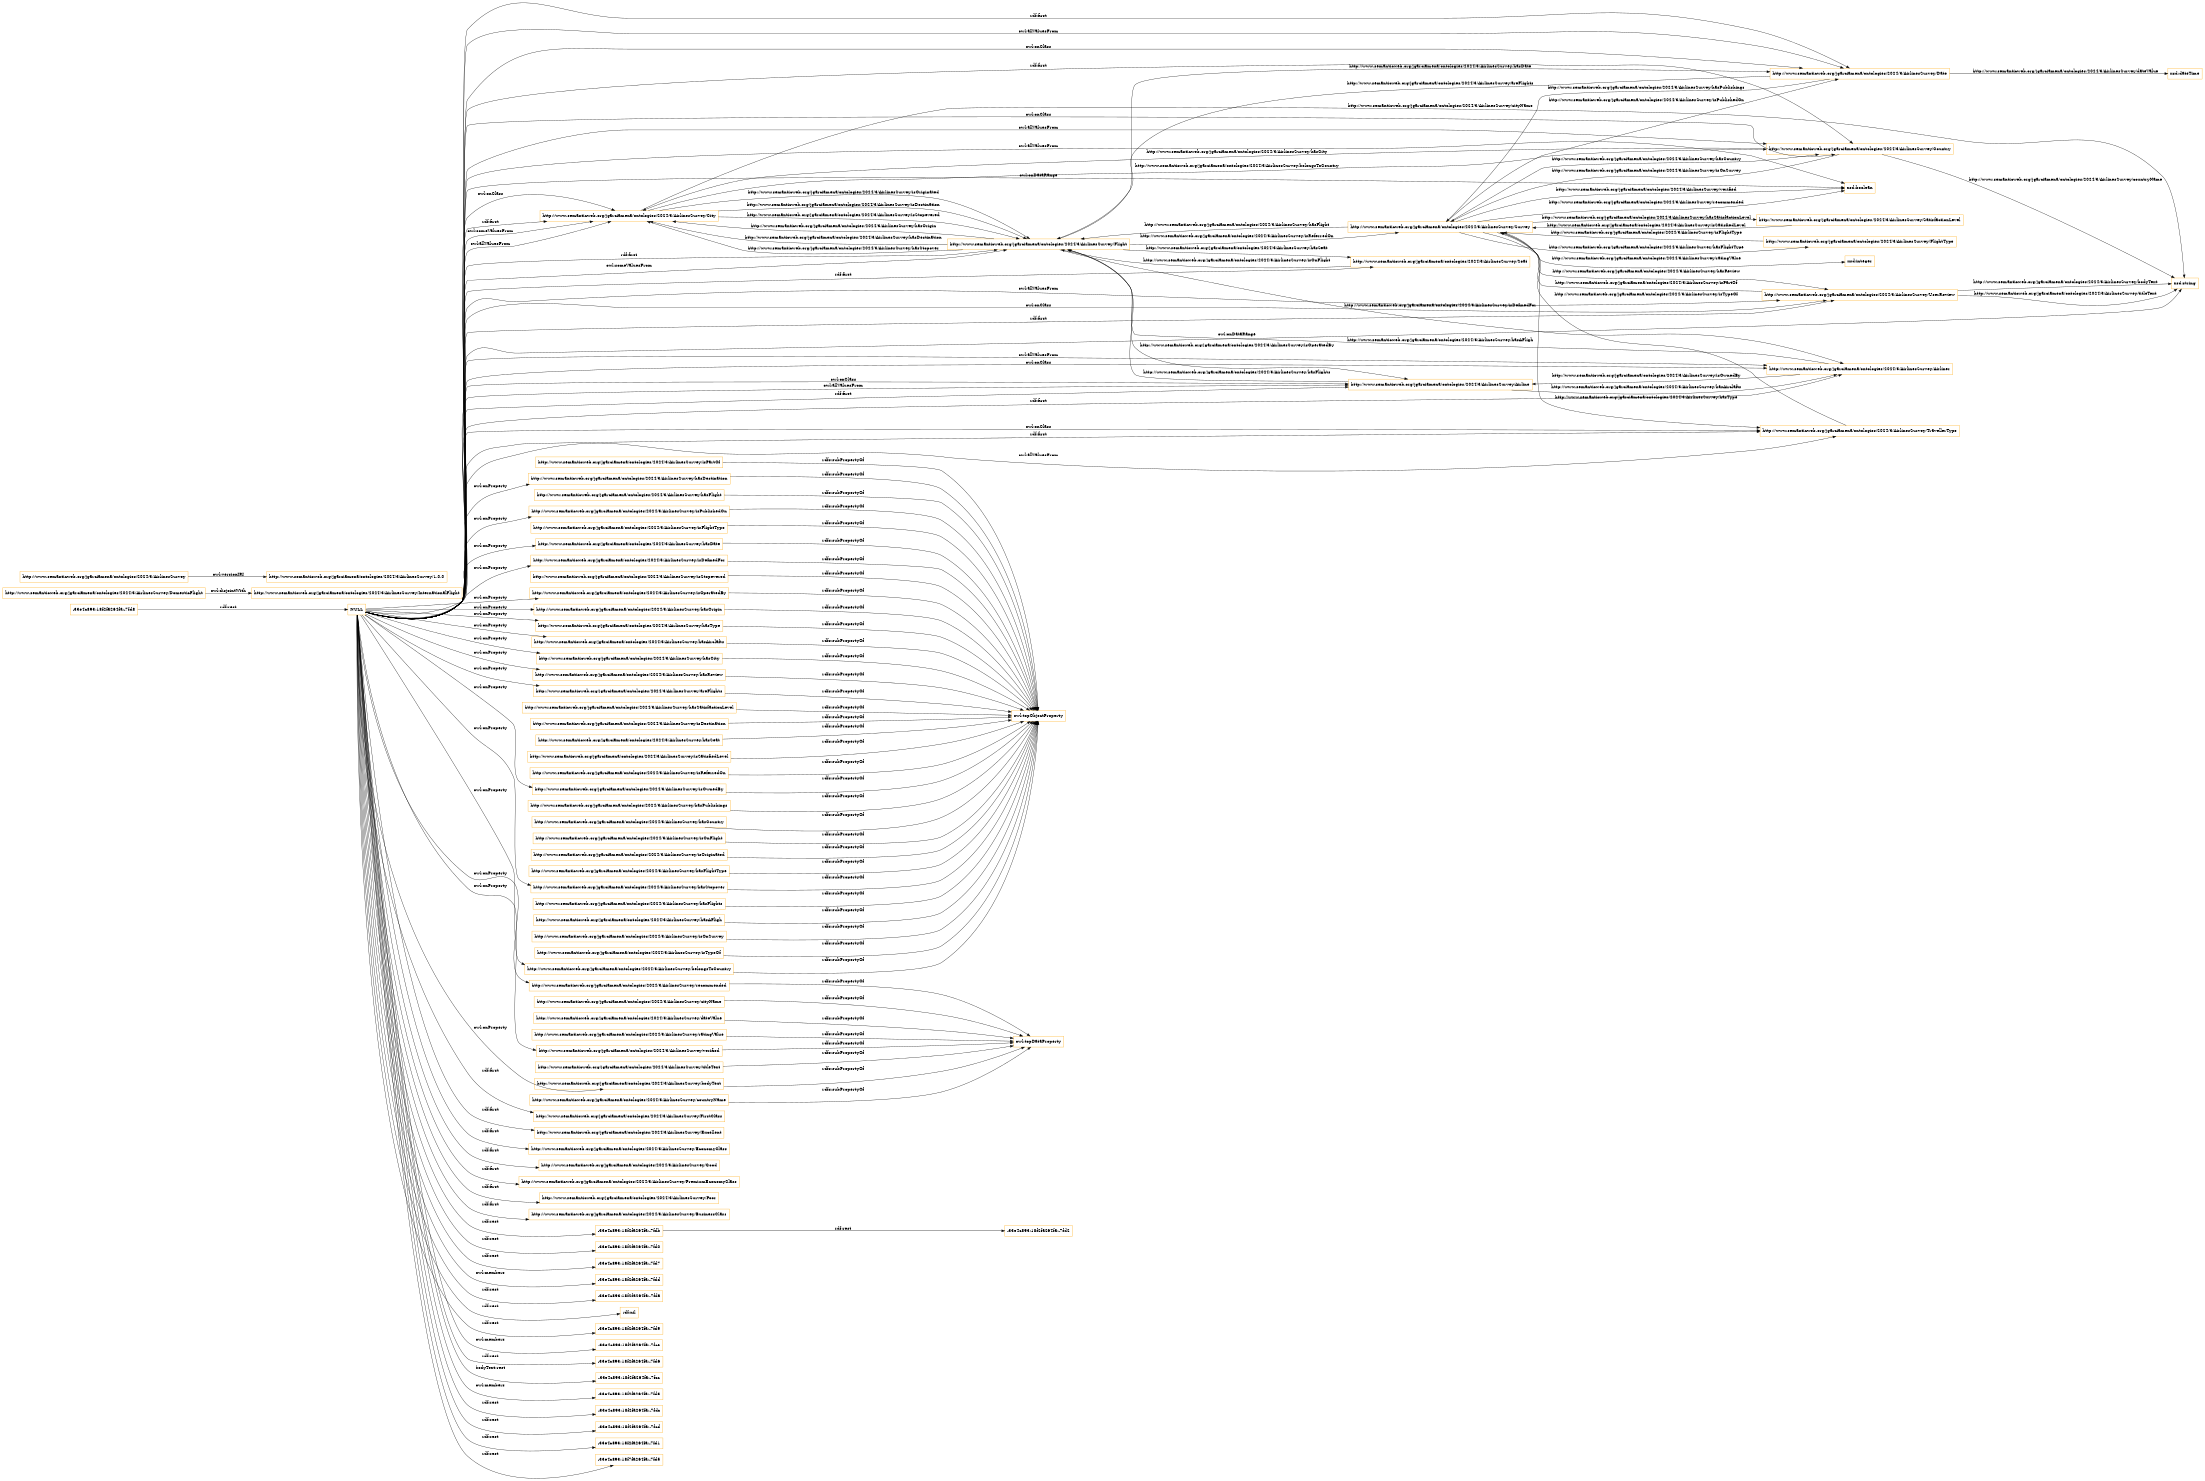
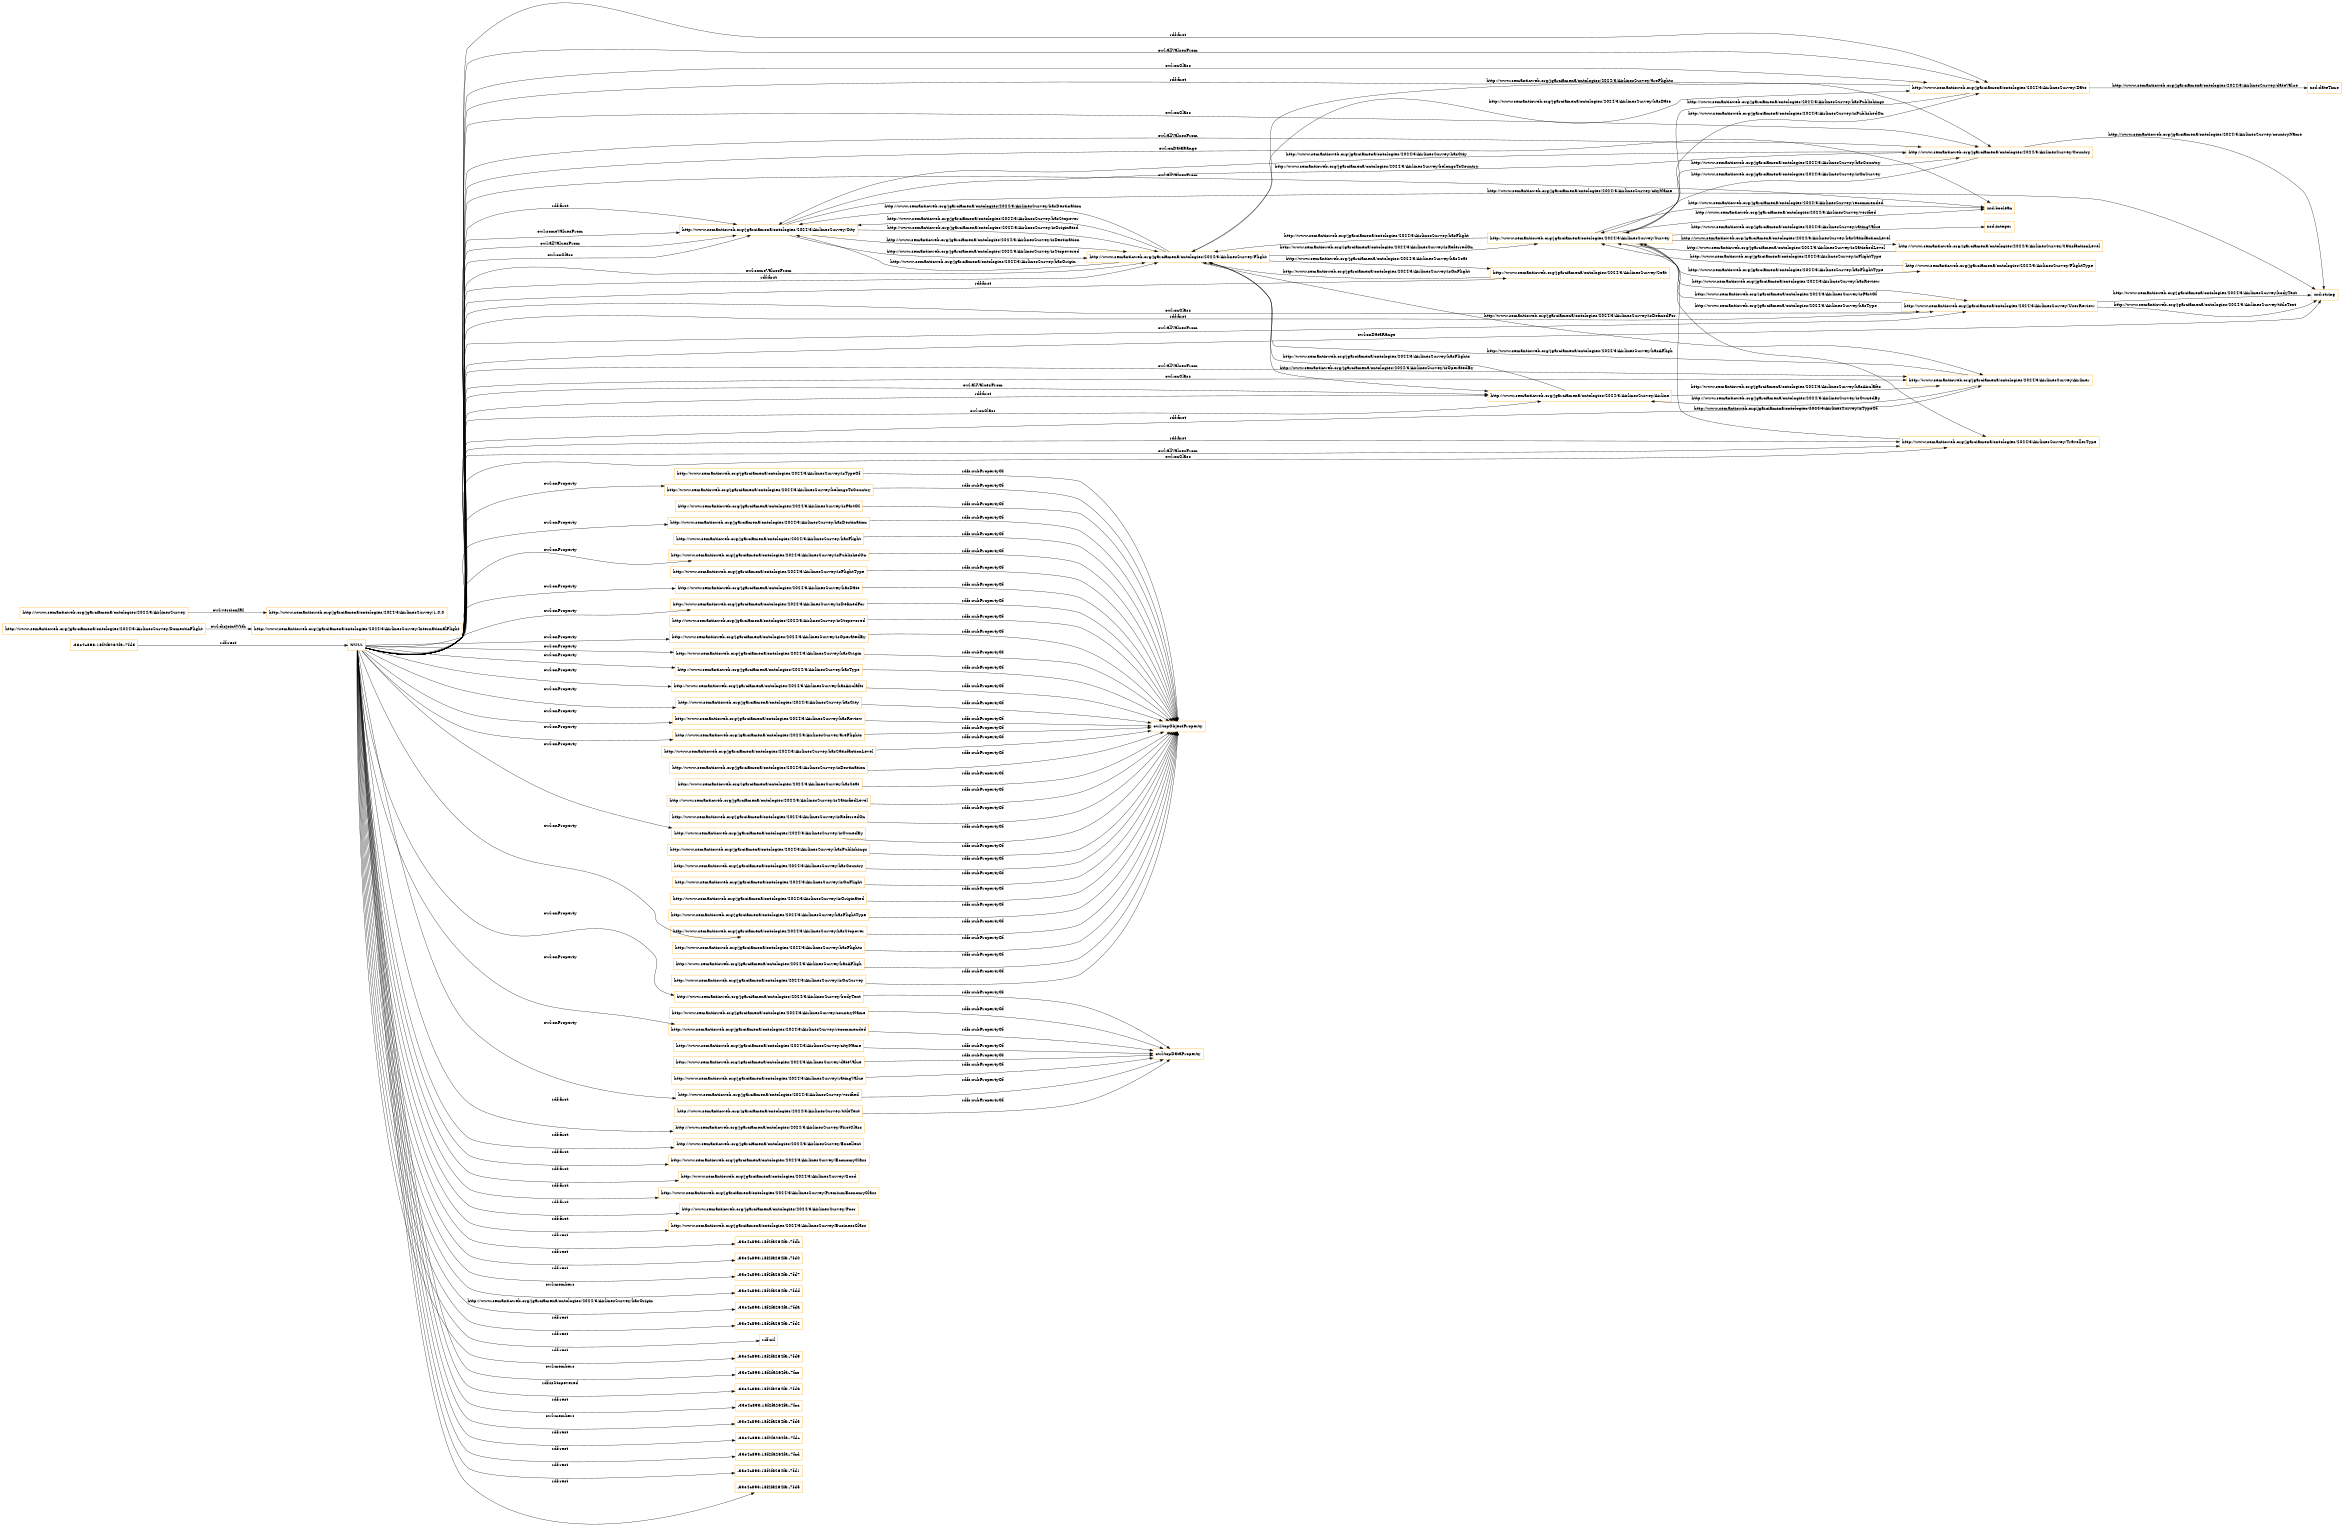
edge "-33e4c893:18f2fa264fa:-7fdb" -> "-33e4c893:18f2fa264fa:-7fd2": now "NULL" -> "-33e4c893:18f2fa264fa:-7fd2"
edge "NULL" -> "-33e4c893:18f2fa264fa:-7fda": label "rdf:rest" -> "http://www.semanticweb.org/jgarciamena/ontologies/2024/3/AirlinesSurvey/hasOrigin"
edge "NULL" -> "-33e4c893:18f2fa264fa:-7fd6": label "rdf:rest" -> "rdf:isStopevered"
edge "NULL" -> "-33e4c893:18f2fa264fa:-7fcc": label "bodyText:rest" -> "rdf:rest"
node "-33e4c893:18f7fa264fa:-7fd5": label "-33e4c893:18f7fa264fa:-7fd5" -> "-33e4c893:18f2fa264fa:-7fd5"
